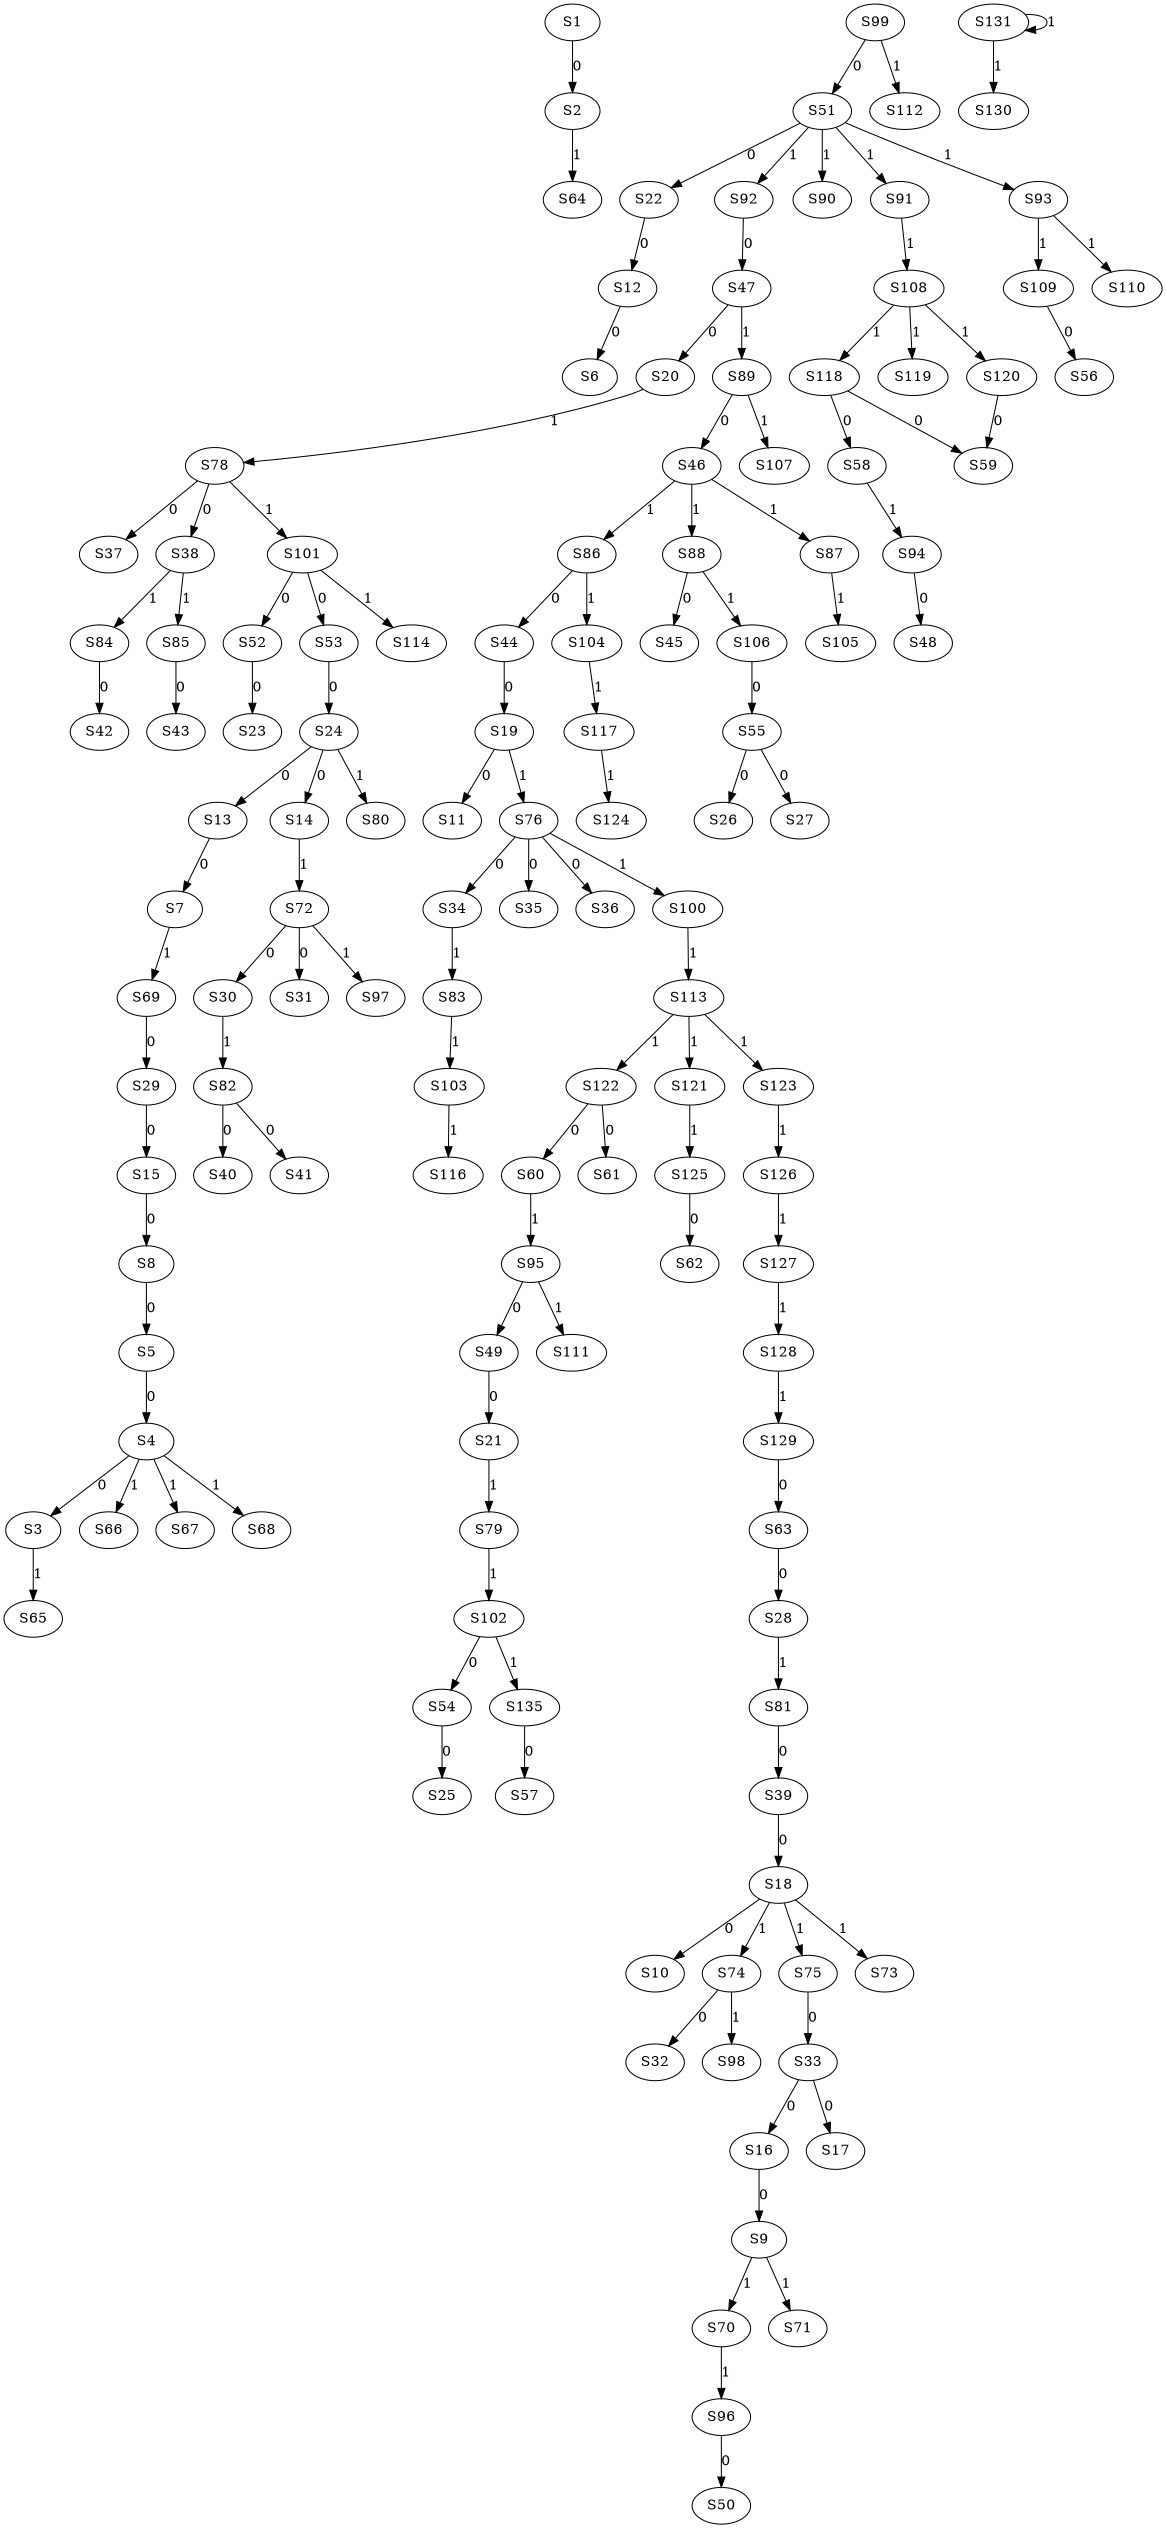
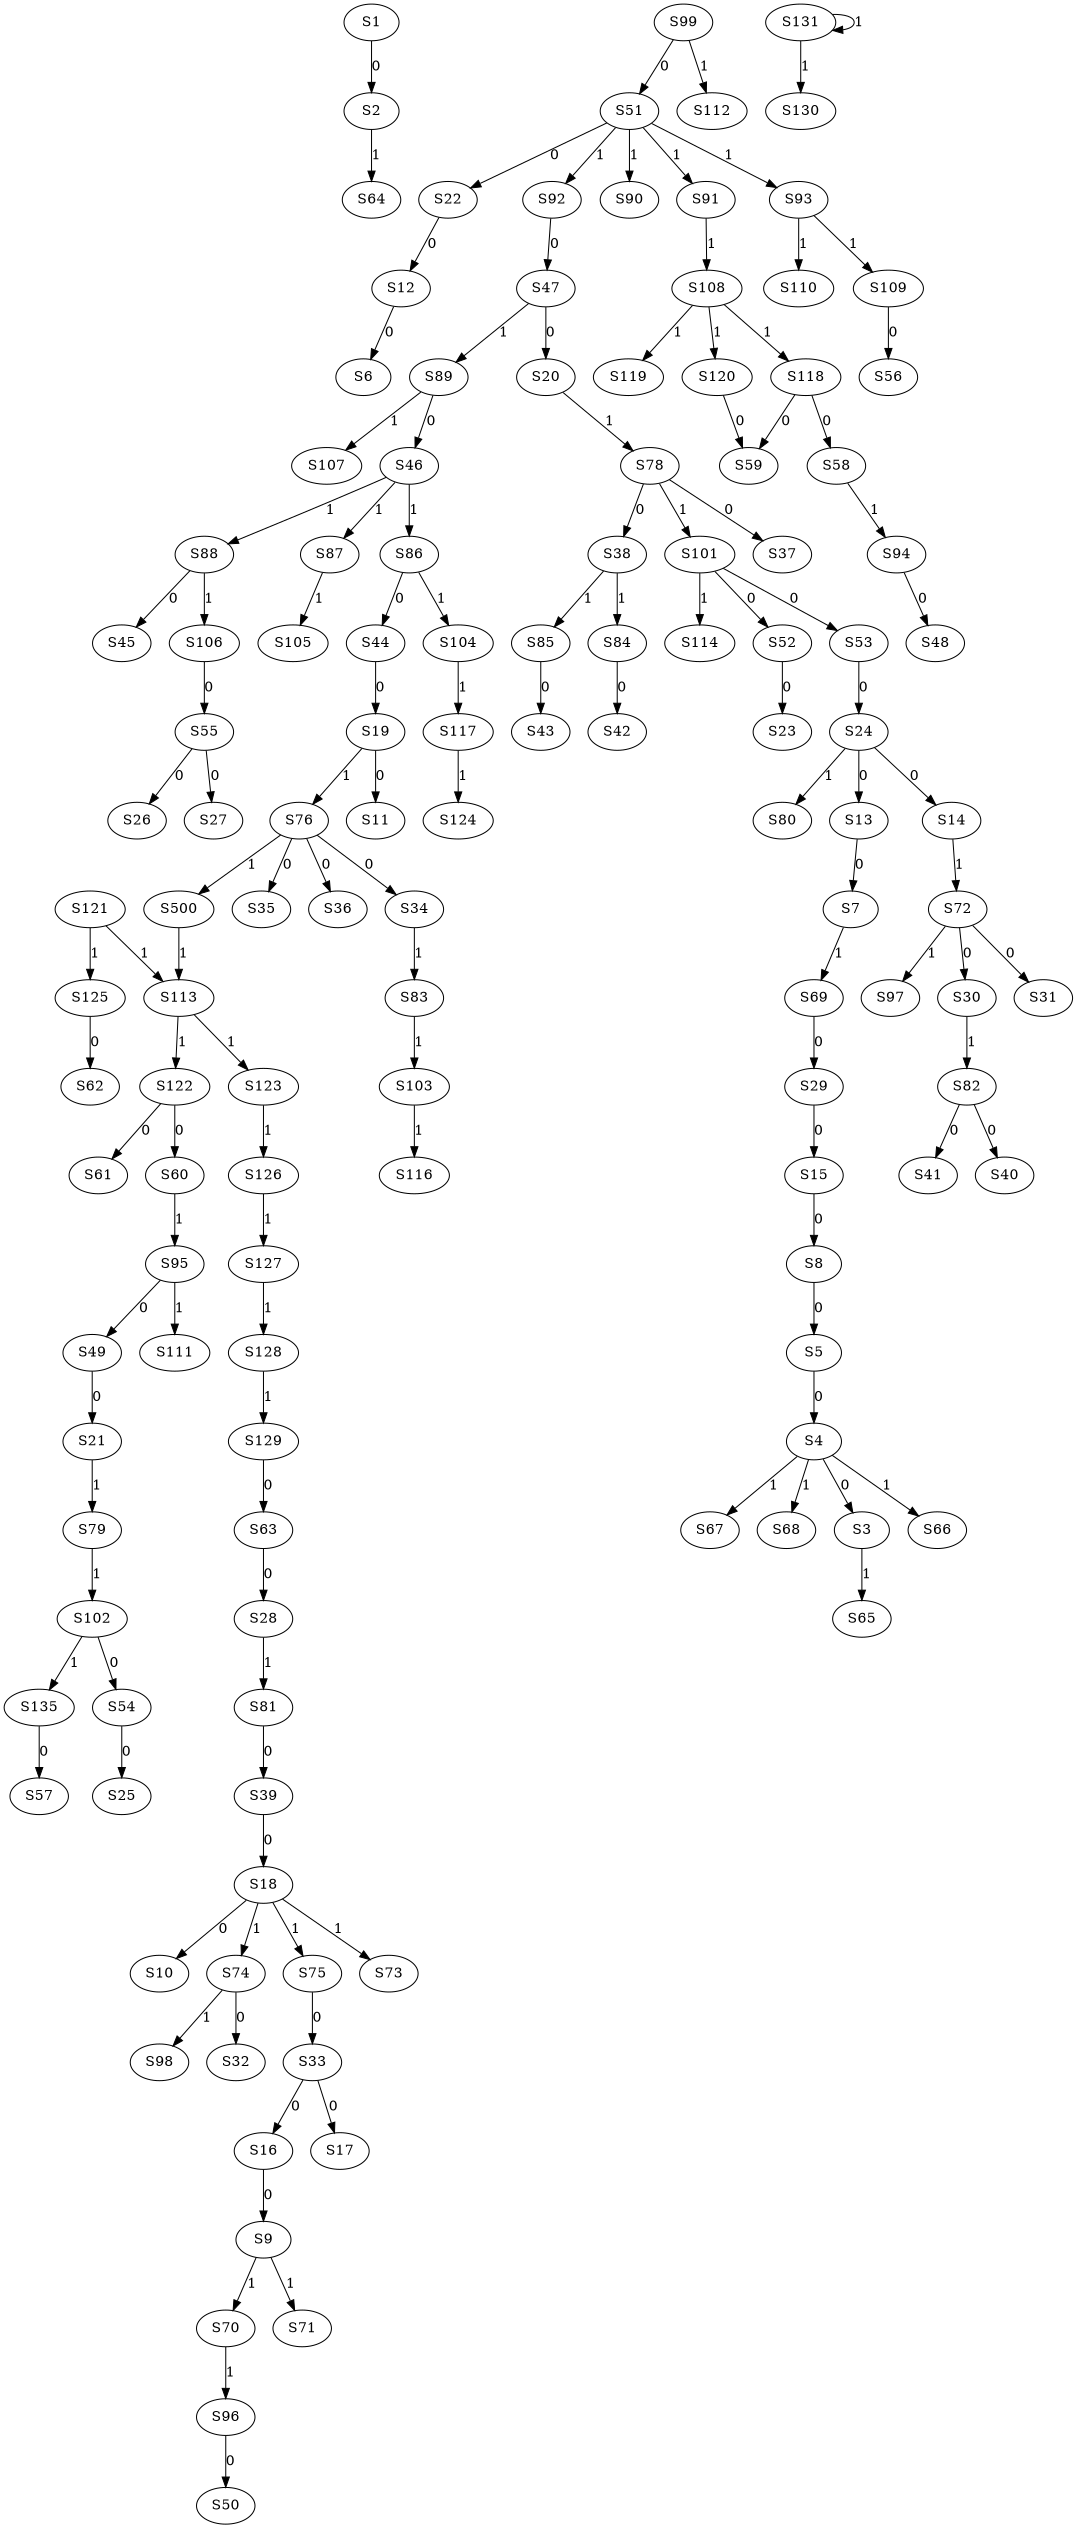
node "S100": label "S100" -> "S500"
edge "S113" -> "S121": reversed
